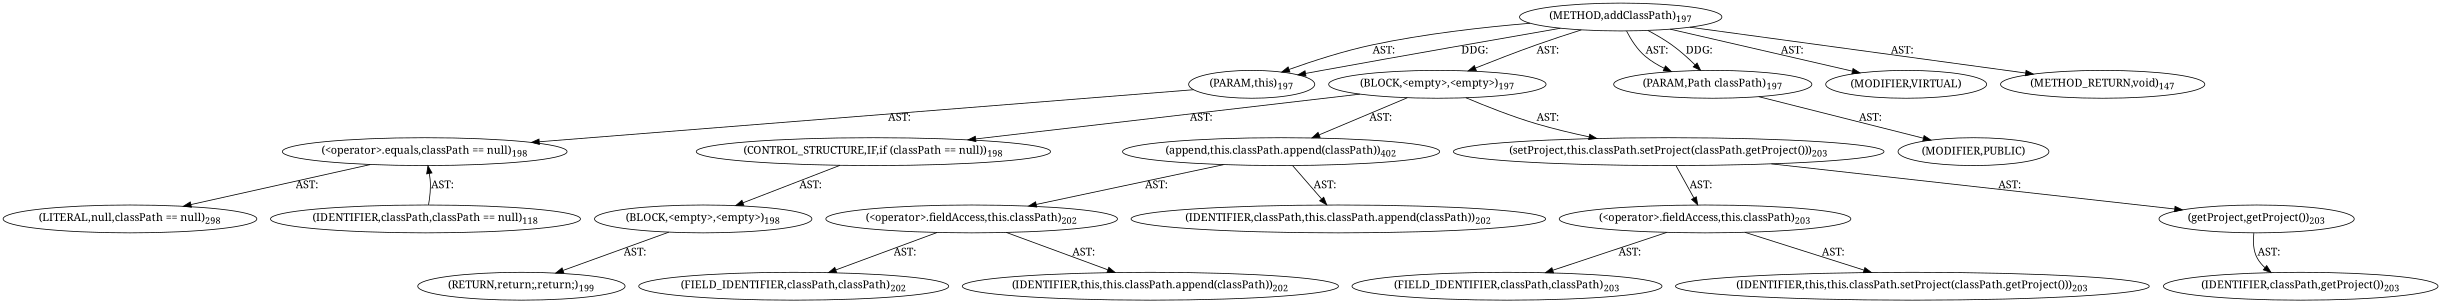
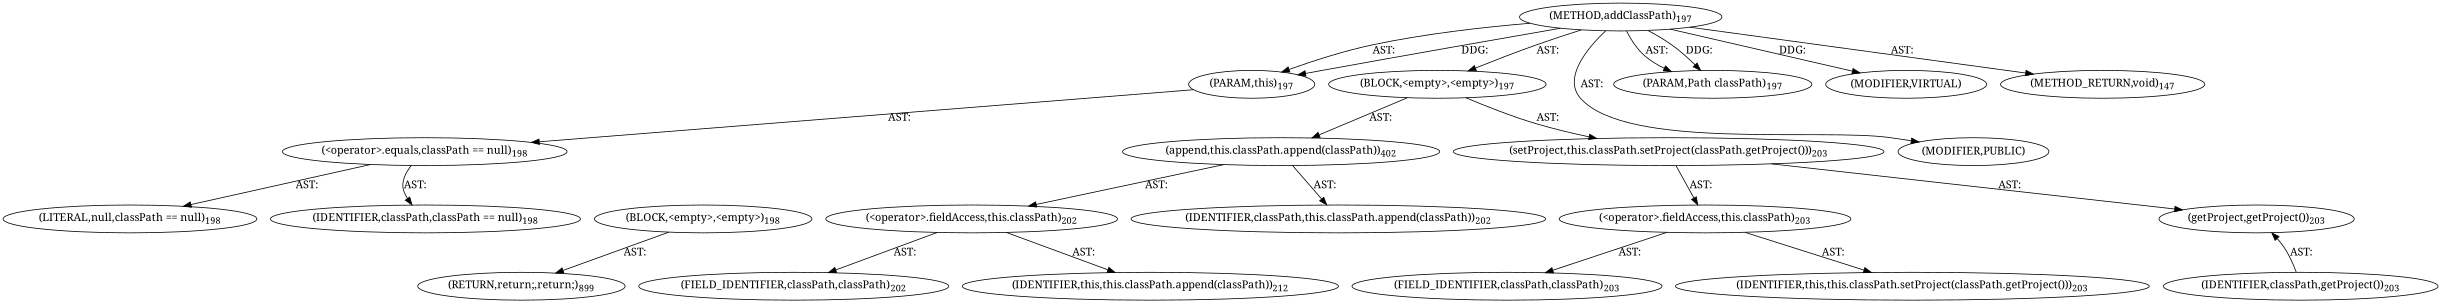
edge "(METHOD,addClassPath)" -> "(MODIFIER,VIRTUAL)": label "AST: " -> "DDG: "
edge "(PARAM,Path classPath)" -> "(MODIFIER,PUBLIC)": now "(METHOD,addClassPath)" -> "(MODIFIER,PUBLIC)"
node "(CONTROL_STRUCTURE,IF,if (classPath == null))": removed
edge "(IDENTIFIER,classPath,classPath == null)" -> "(<operator>.equals,classPath == null)": reversed
node "(LITERAL,null,classPath == null)": text "298" -> "198"
node "(IDENTIFIER,classPath,classPath == null)": text "118" -> "198"
edge "(getProject,getProject())" -> "(IDENTIFIER,classPath,getProject())": reversed
node "(RETURN,return;,return;)": text "199" -> "899"
node "(IDENTIFIER,this,this.classPath.append(classPath))": text "202" -> "212"
